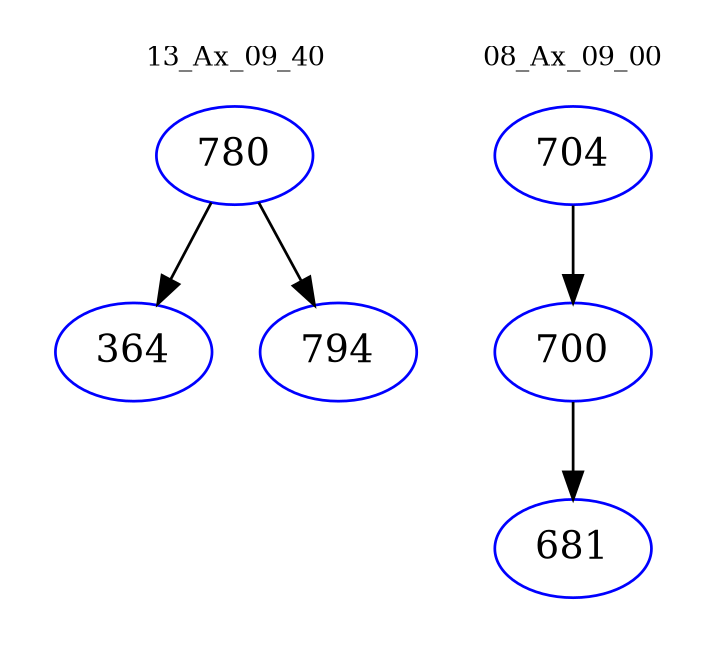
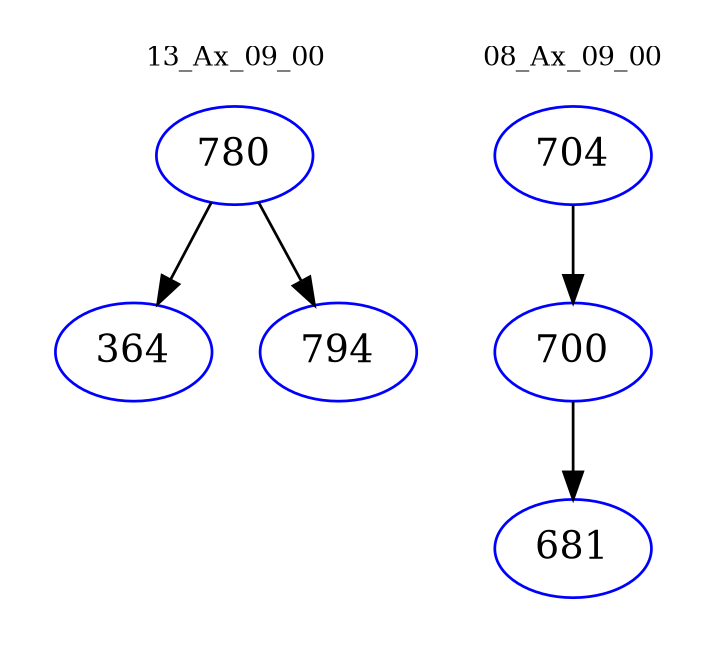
cluster "13_Ax_09_40": label "13_Ax_09_40" -> "13_Ax_09_00"
